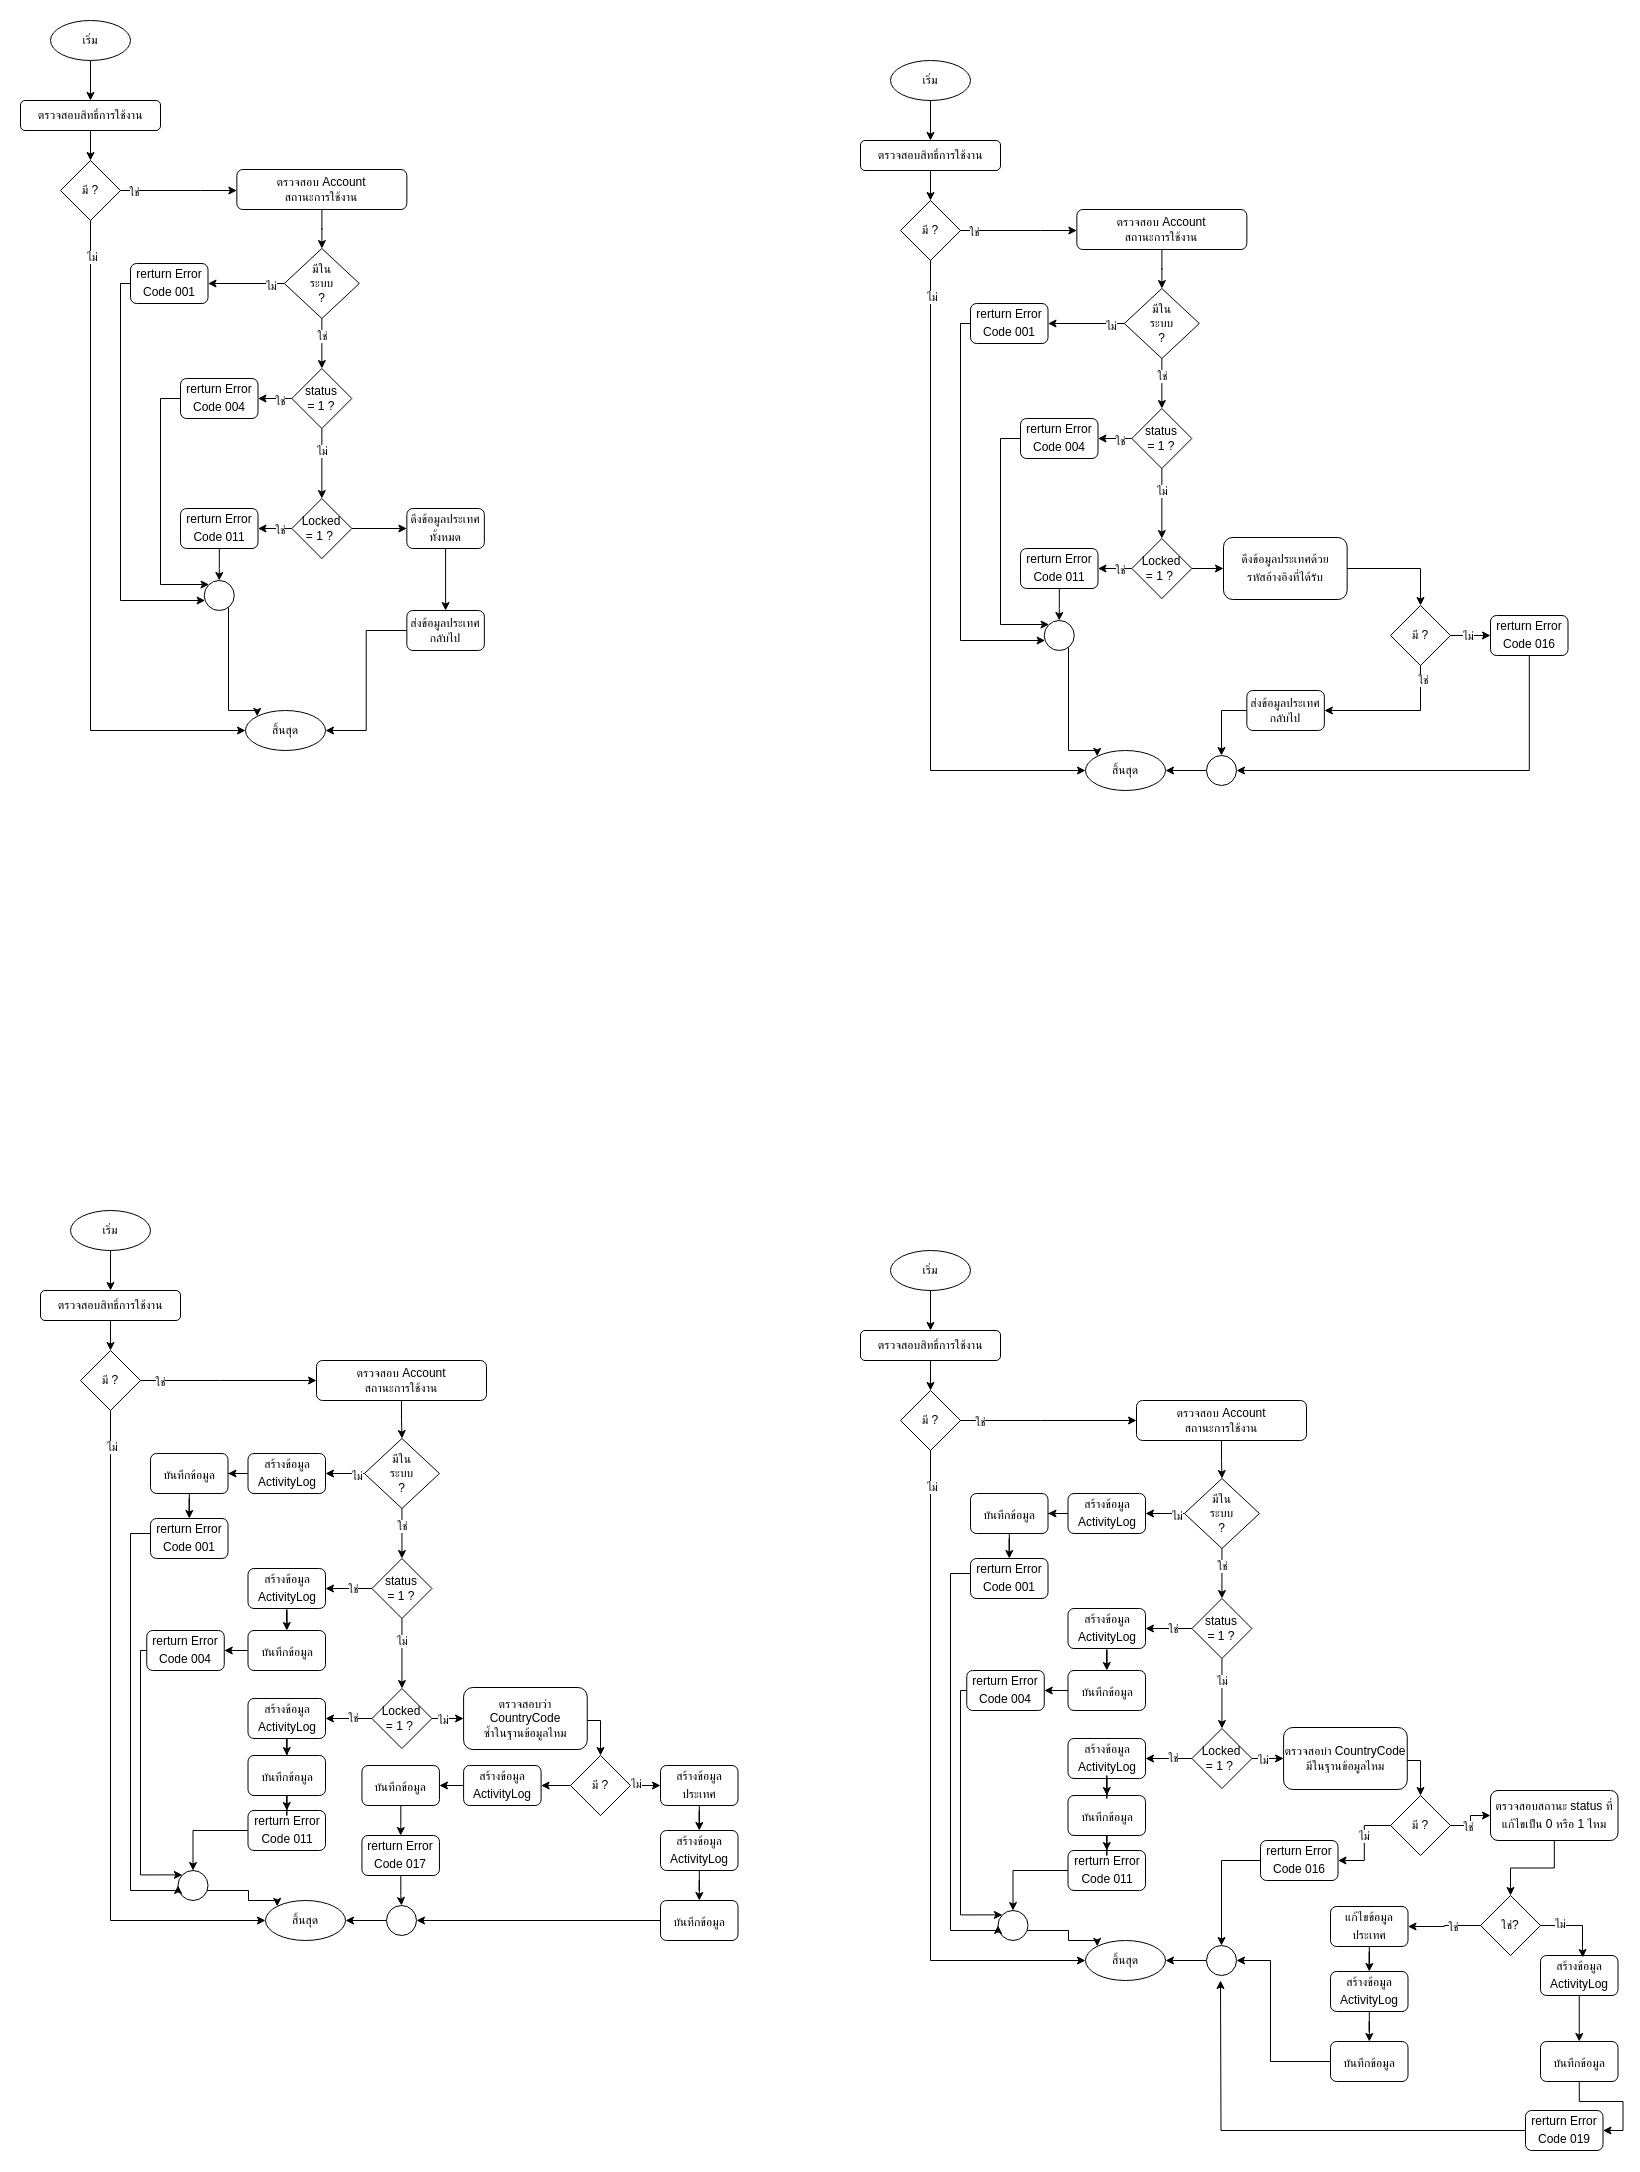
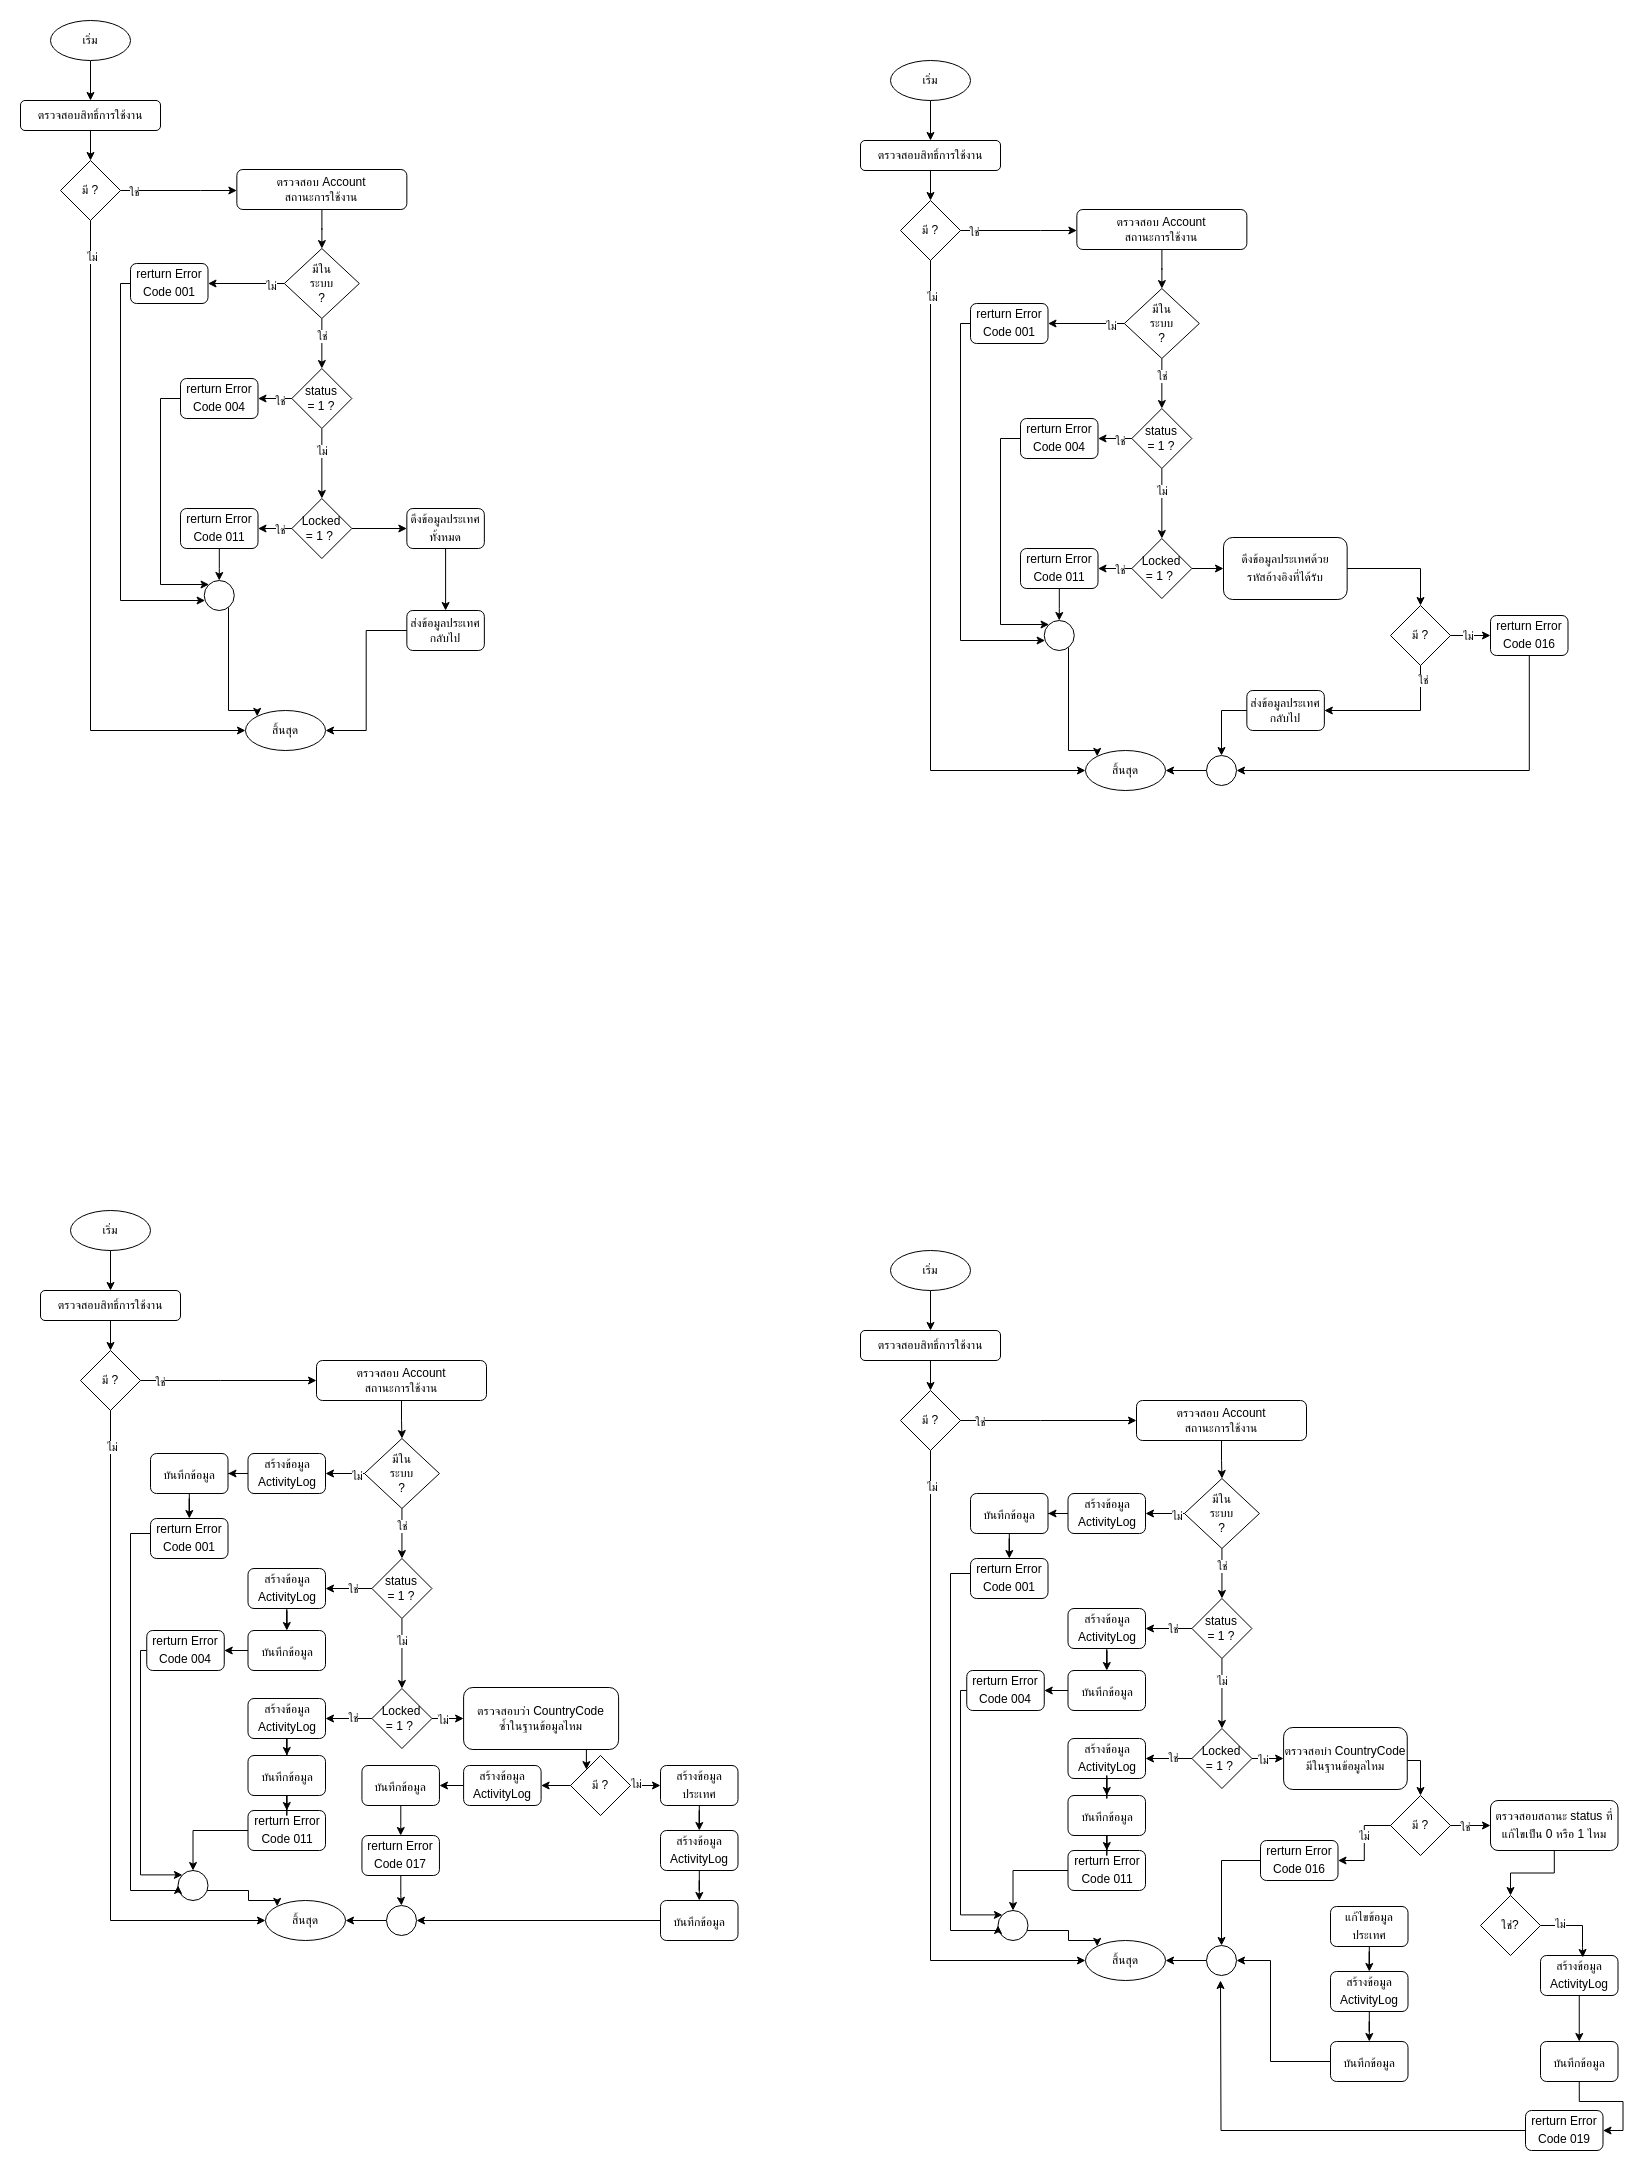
node "ตรวจสอบว่า CountryCode ซ้ำในฐานข้อมูลไหม": size 124x62 -> 155x62
node "ตรวจสอบสถานะ status ที่แก้ไขเป็น 0 หรือ 1 ไหม": moved (1554, 1816) -> (1554, 1826)
edge "ใช่?" -> "แก้ไขข้อมูลประเทศ": removed, label "ใช่"
